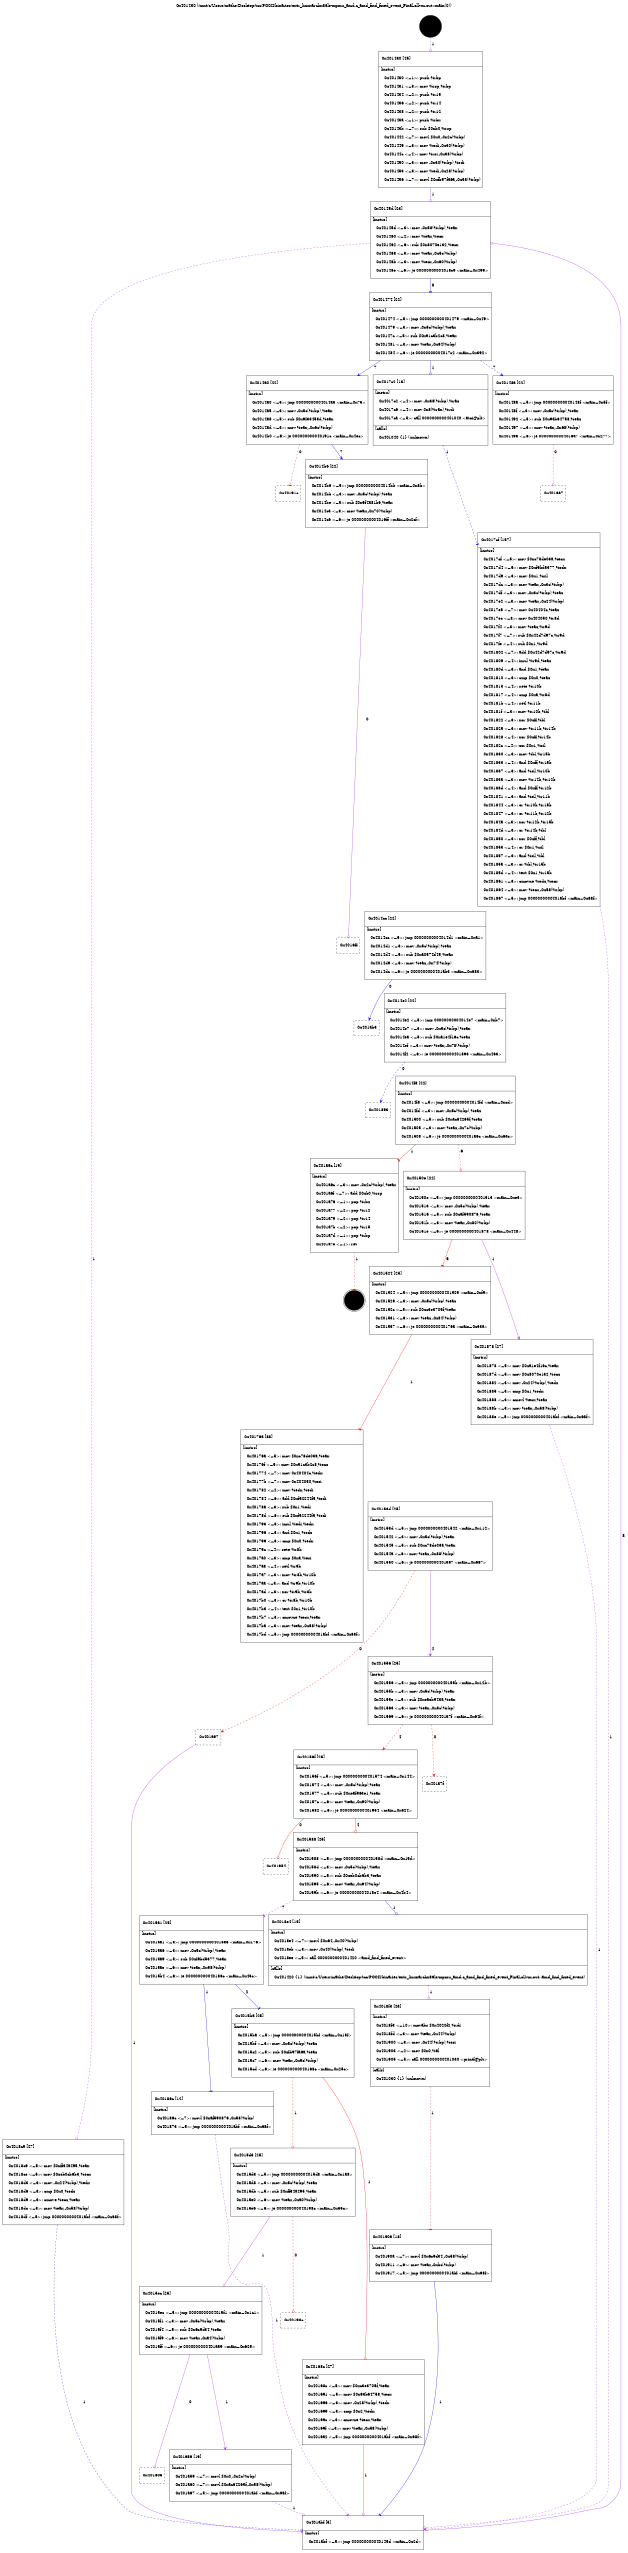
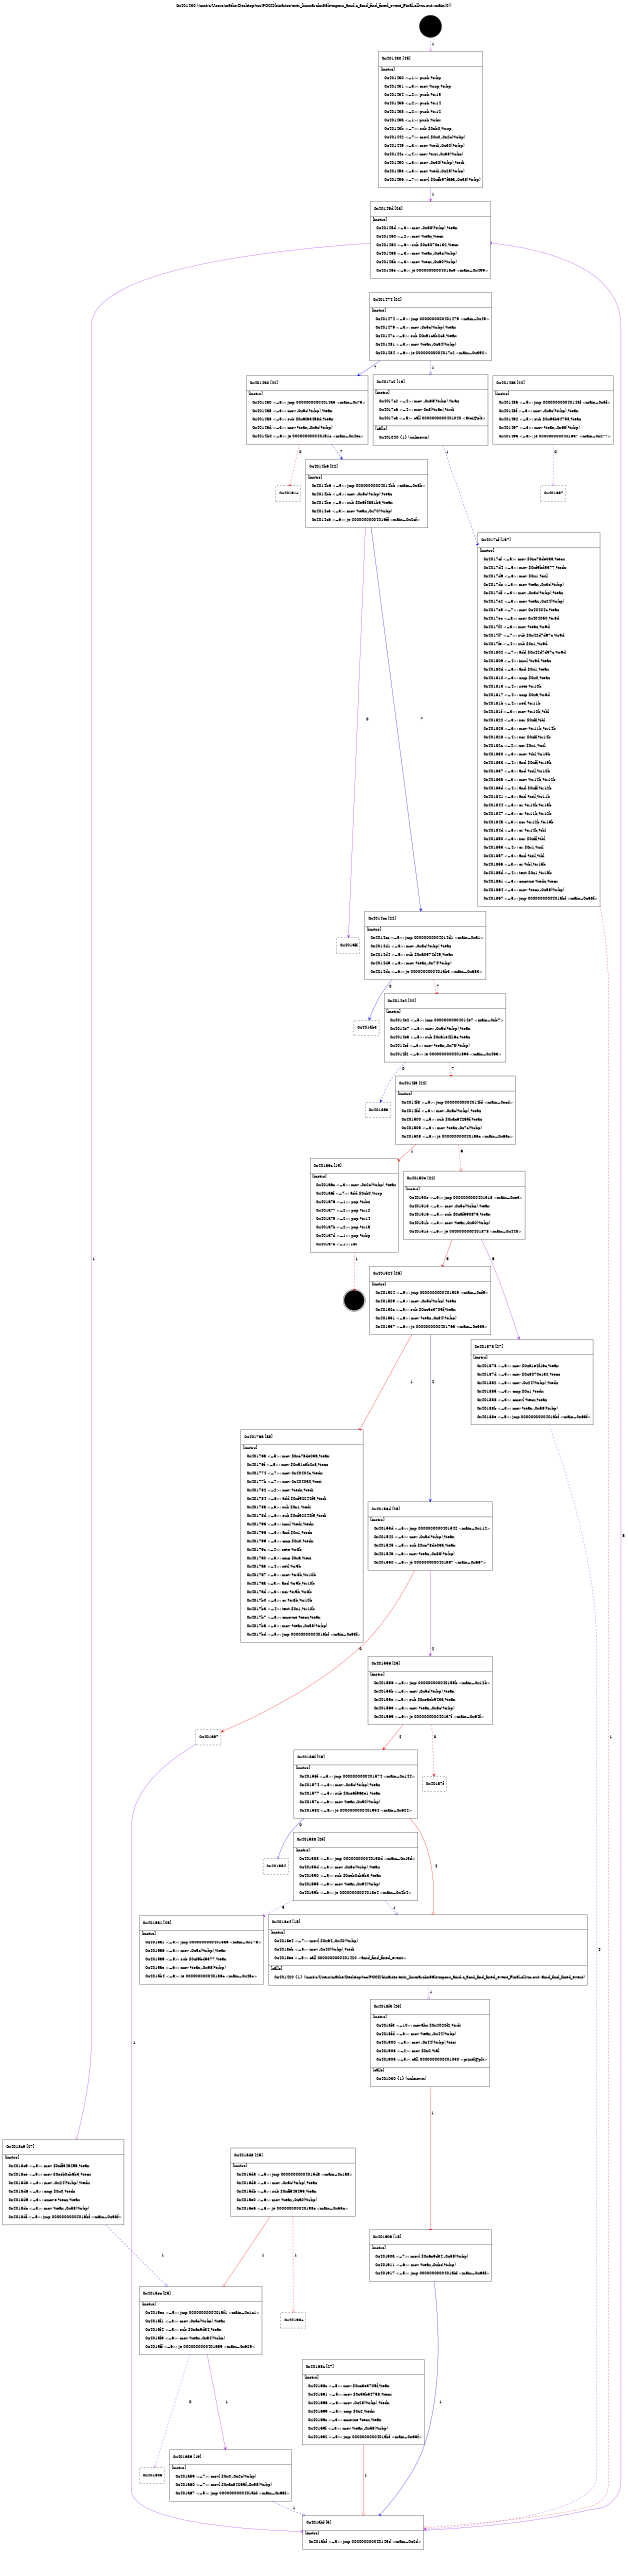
edge "0x401430 [45]" -> "0x40145d [23]": arrowhead odot -> vee
edge "0x40145d [23]" -> "0x401474 [22]": removed, label "8"
edge "0x401474 [22]" -> "0x4017c2 [13]": style solid -> dashed
edge "0x401474 [22]" -> "0x40148a [22]": removed, label "7"
edge "0x4014a0 [22]" -> "0x4014b6 [22]": style solid -> dashed
edge "0x4014b6 [22]" -> "0x4014cc [22]": added, label "7"
edge "0x4014b6 [22]" -> "0x4016ff": arrowhead odot -> vee
edge "0x4014cc [22]" -> "0x4014e2 [22]": added, label "7"
edge "0x4014e2 [22]" -> "0x4014f8 [22]": added, label "7"
edge "0x40145d [23]" -> "0x4018c9 [27]": style dashed -> solid
edge "0x40150e [22]" -> "0x401878 [27]": label " 1" -> " 5"
edge "0x401524 [25]" -> "0x40153d [25]": added, label "4"
edge "0x401abf [5]" -> "0x40145d [23]": arrowhead odot -> tee
edge "0x40153d [25]" -> "0x401a97": style dashed -> solid
edge "0x401556 [25]" -> "0x40156f [25]": style dashed -> solid
edge "0x4017cf [157]" -> "0x401abf [5]": color purple -> red
edge "0x40156f [25]" -> "0x401588 [25]": now "0x40156f [25]" -> "0x4018e4 [15]"
edge "0x40156f [25]" -> "0x401954": color red -> blue
edge "0x401588 [25]" -> "0x4018e4 [15]": style solid -> dashed
edge "0x401588 [25]" -> "0x4015a1 [25]": label " 7" -> " 3"
edge "0x401878 [27]" -> "0x401abf [5]": label " 1" -> " 4"
node "0x4015ba [25]": removed
node "0x40186c [12]": removed
edge "0x4018f3 [23]" -> "0x40190a [18]": style dashed -> solid
edge "0x4015d3 [25]" -> "0x4015ec [25]": color purple -> red
edge "0x4015d3 [25]" -> "0x40198c": label " 0" -> " 1"
edge "0x4015ec [25]" -> "0x401605": style solid -> dashed
edge "0x4018c9 [27]" -> "0x401abf [5]": now "0x4018c9 [27]" -> "0x4015ec [25]"
edge "0x40168c [27]" -> "0x401abf [5]": color purple -> red
edge "0x401a59 [19]" -> "0x401abf [5]": color purple -> blue
